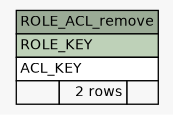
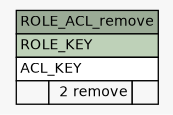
node "ROLE_ACL_remove": text "2 rows" -> "2 remove"
